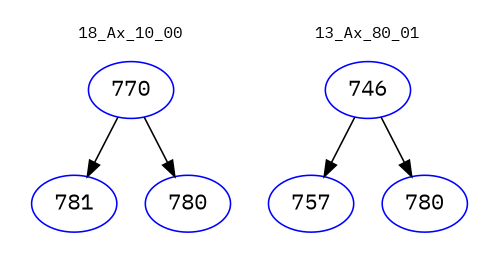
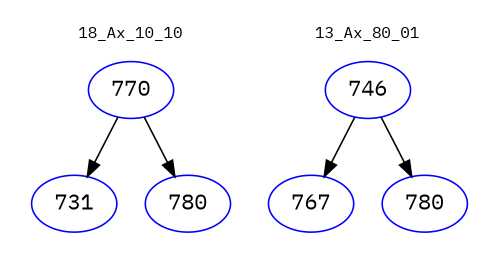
cluster "18_Ax_10_00": label "18_Ax_10_00" -> "18_Ax_10_10"
node "781": label "781" -> "731"
node "757": label "757" -> "767"
